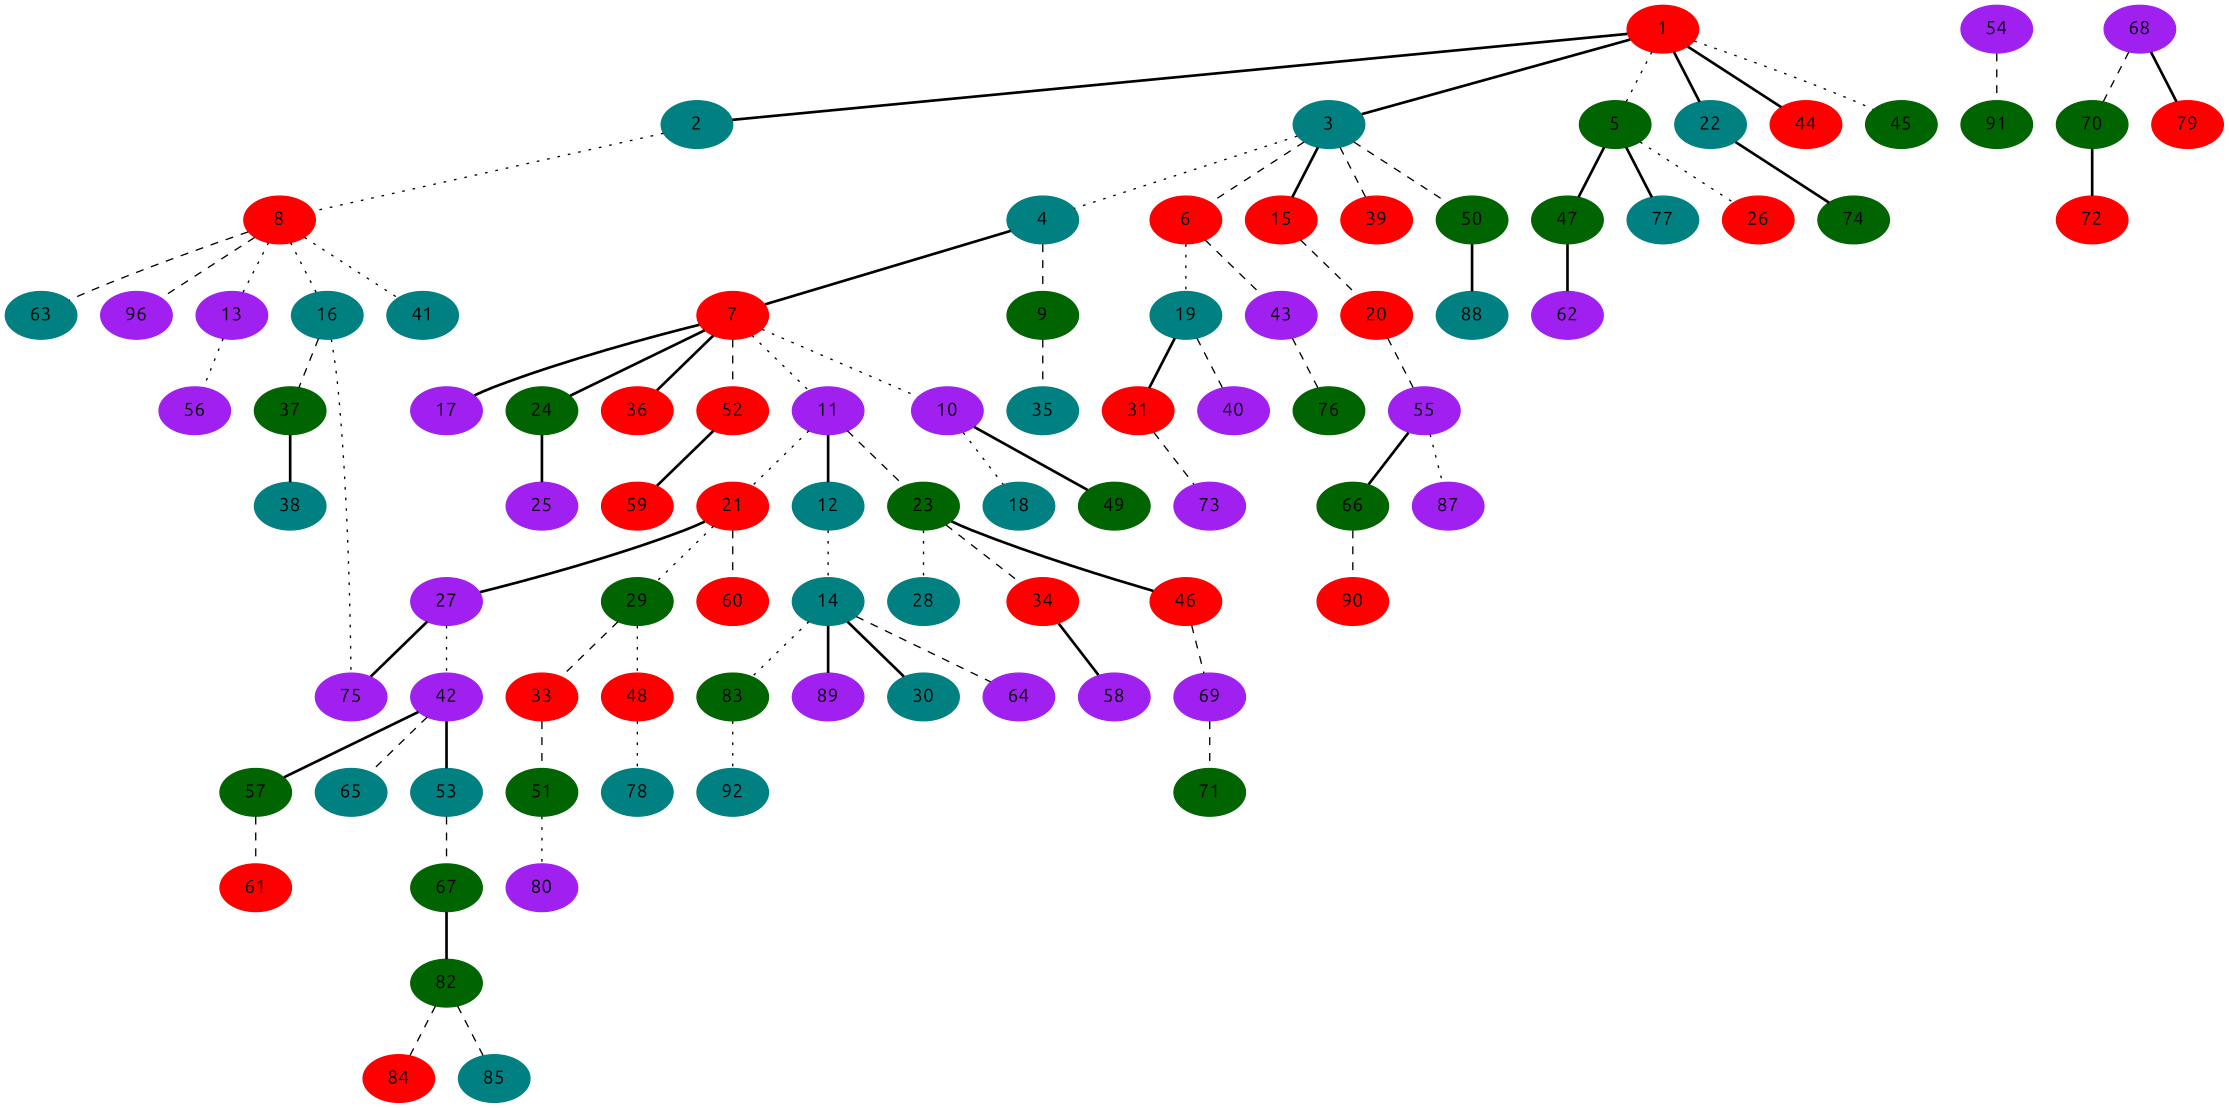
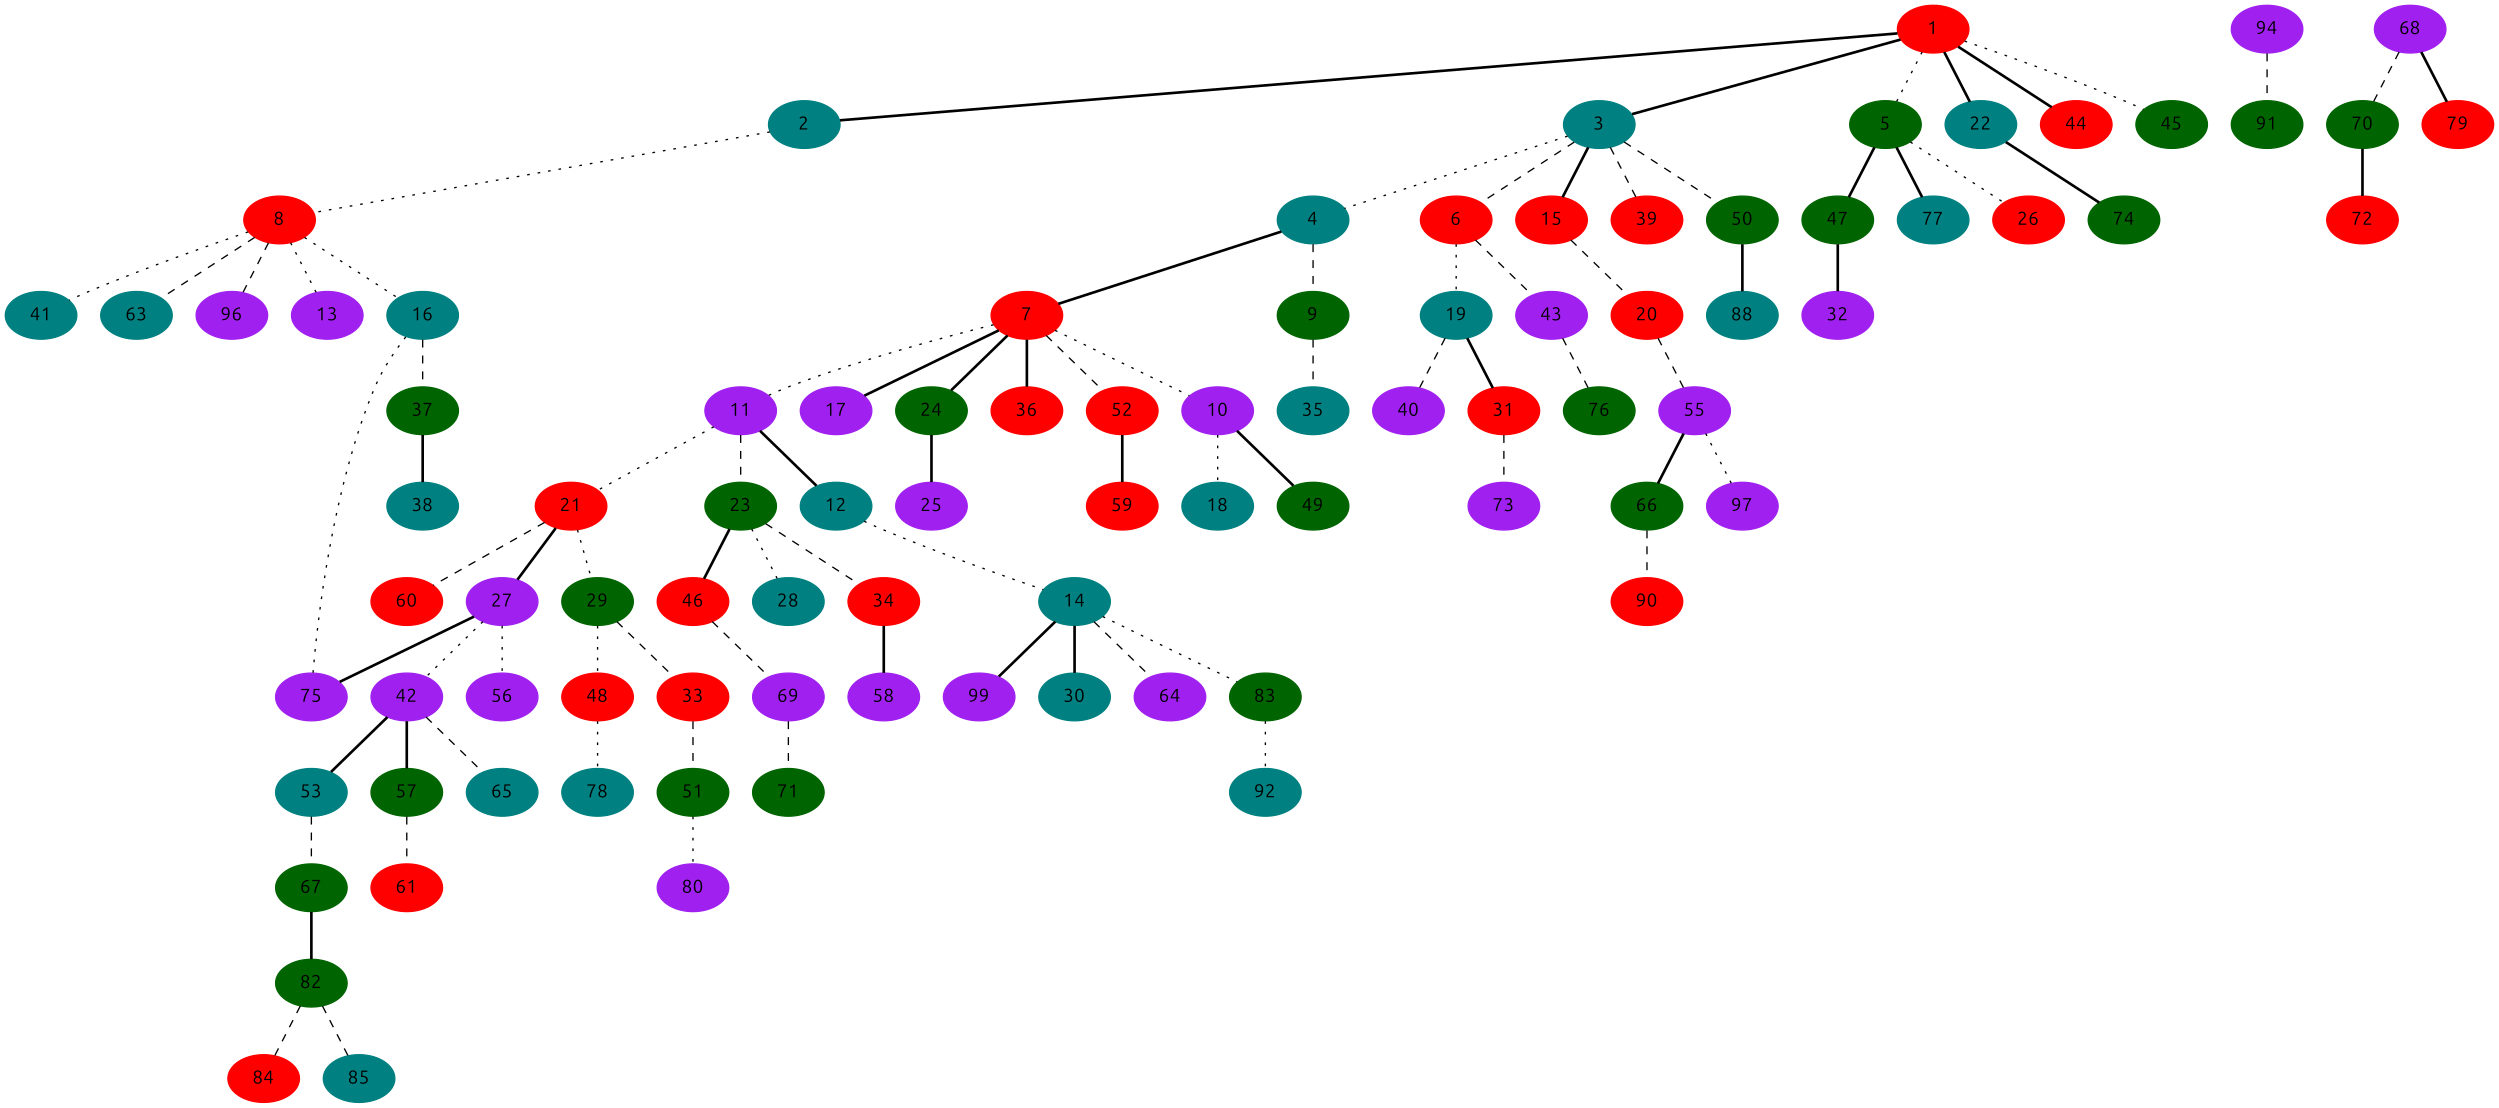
node "54": label "54" -> "94"
node "62": label "62" -> "32"
edge "13" -- "56": now "27" -- "56"
node "87": label "87" -> "97"
node "89": label "89" -> "99"
